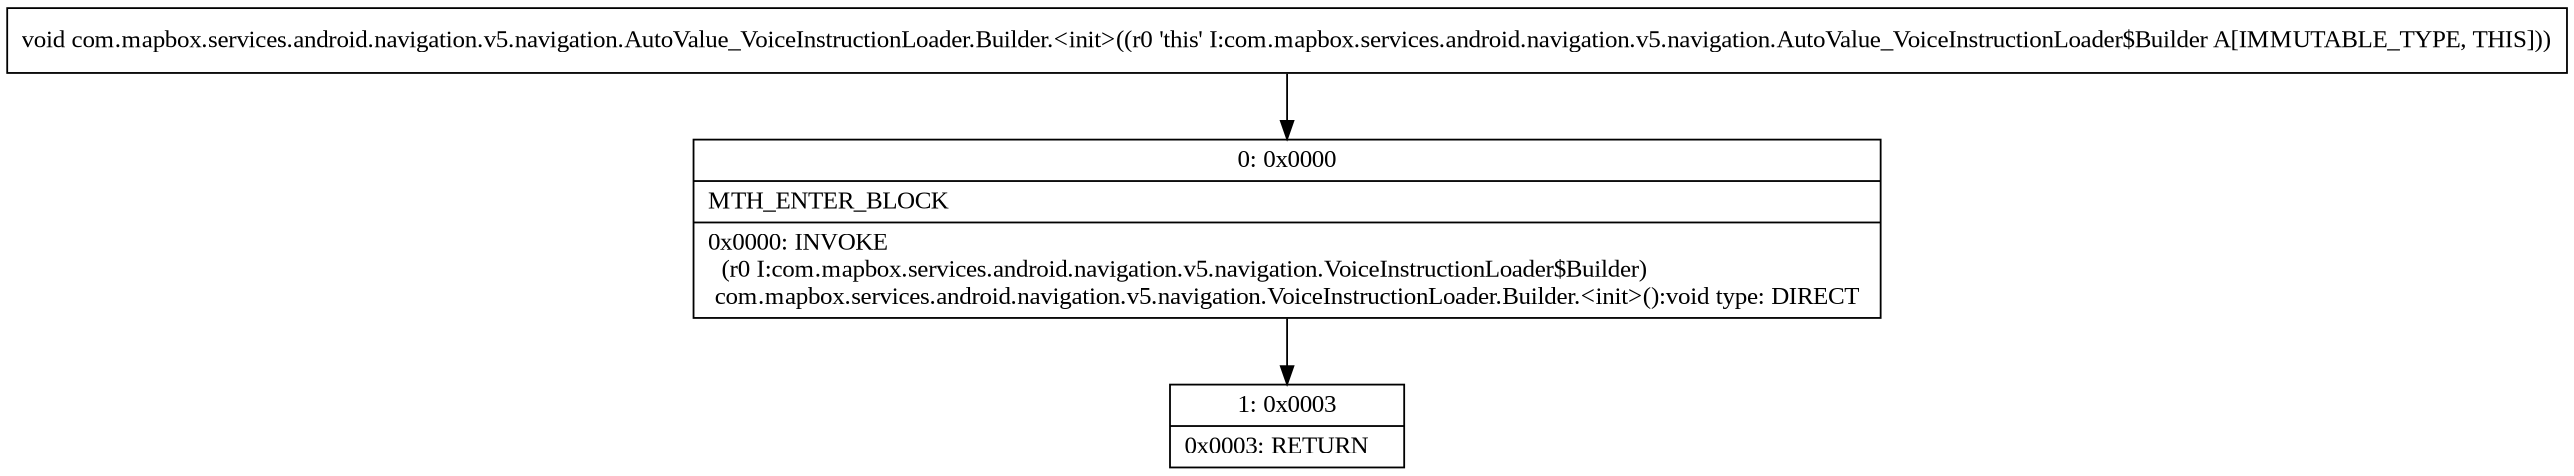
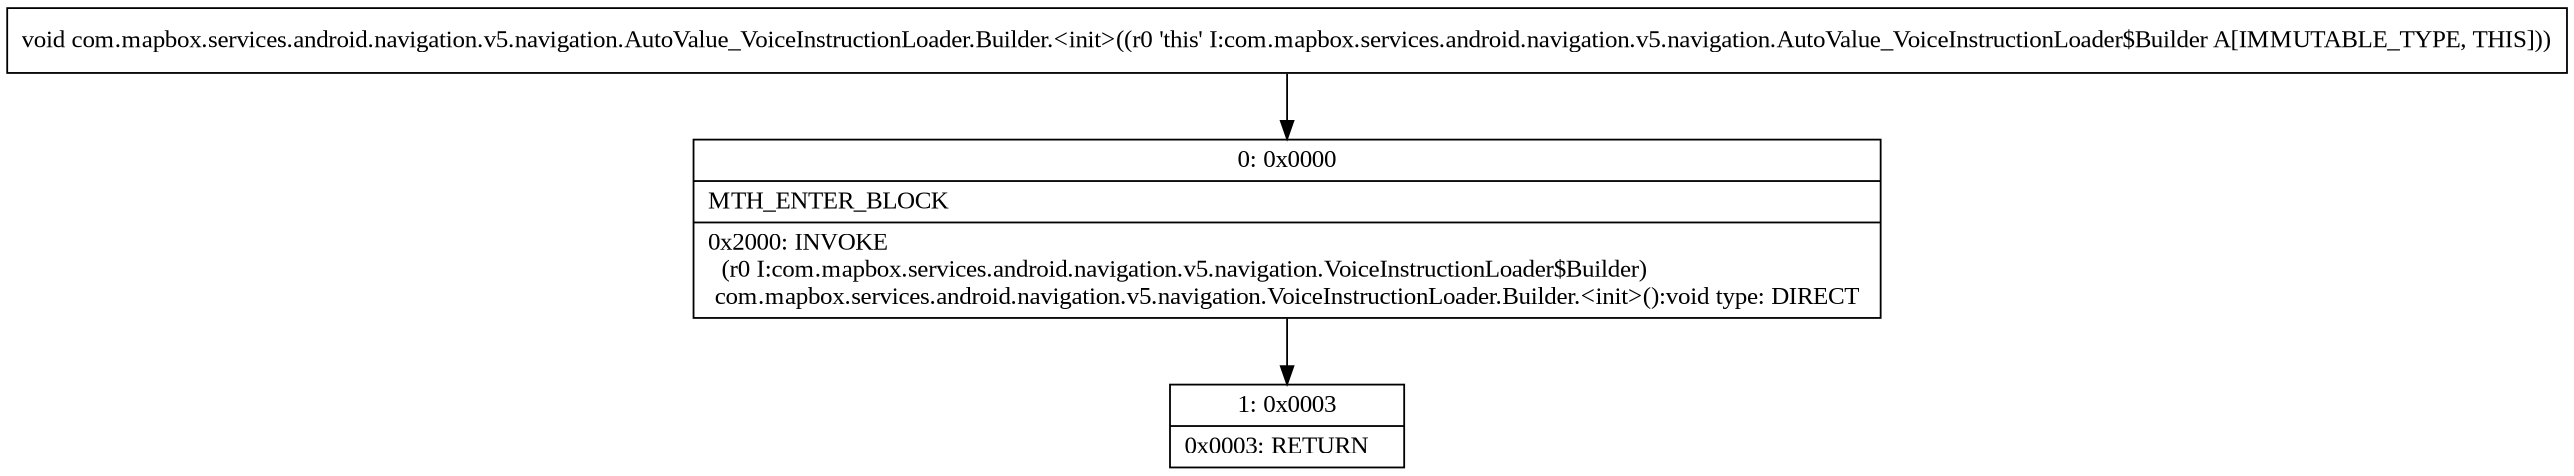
node "0: 0x0000": text "0x0000: INVOKE" -> "0x2000: INVOKE"
